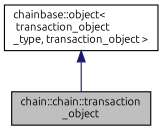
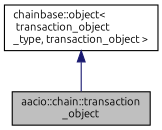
node "chain::chain::transaction _object": label "chain::chain::transaction _object" -> "aacio::chain::transaction _object"
